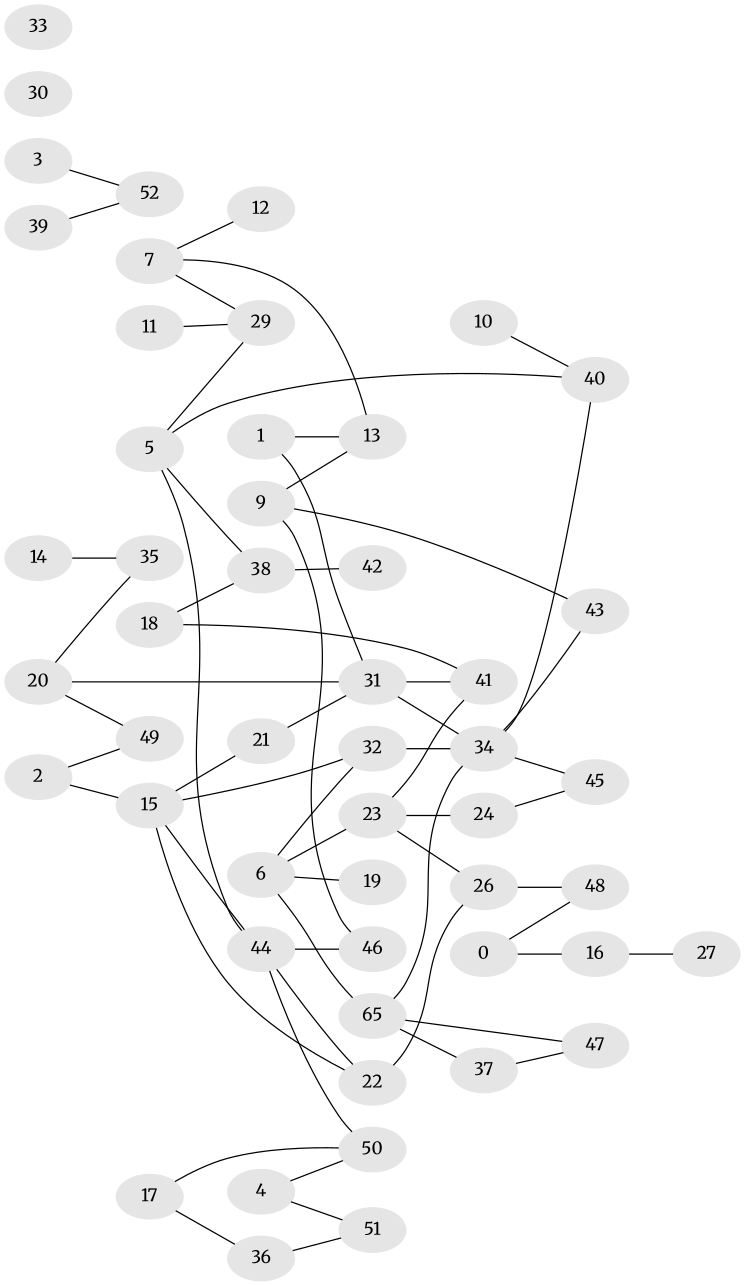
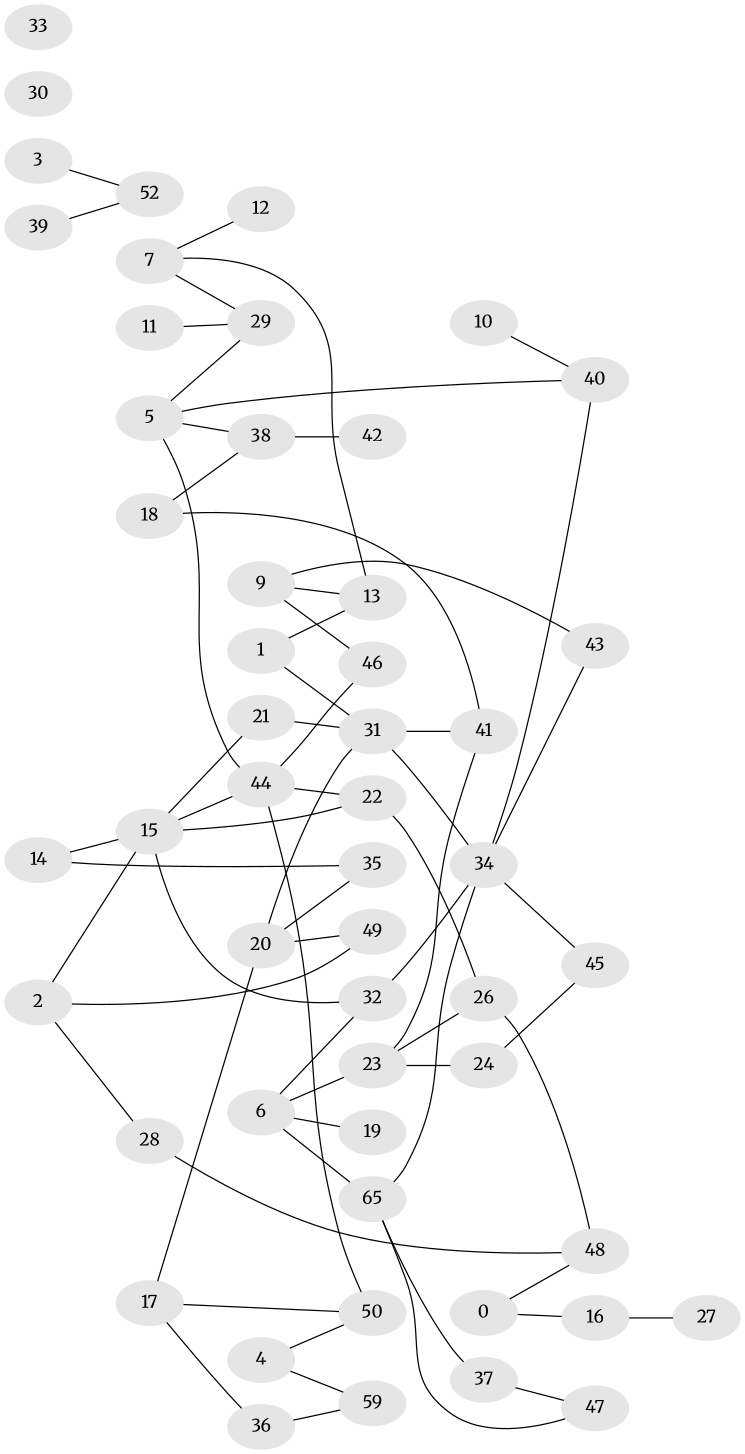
edge "15" -- "14": added
edge "20" -- "17": added
node "28": added
node "51": label "51" -> "59"
